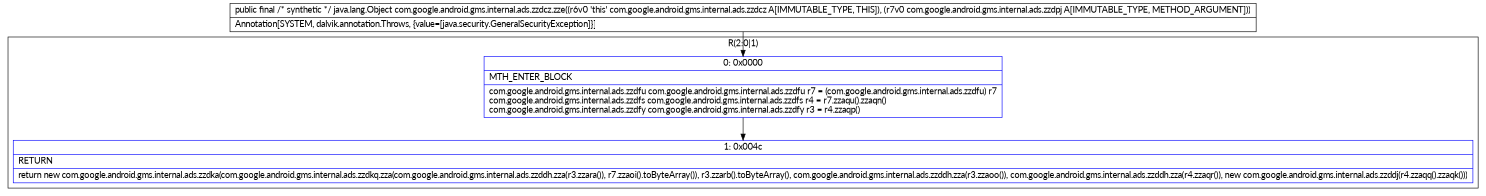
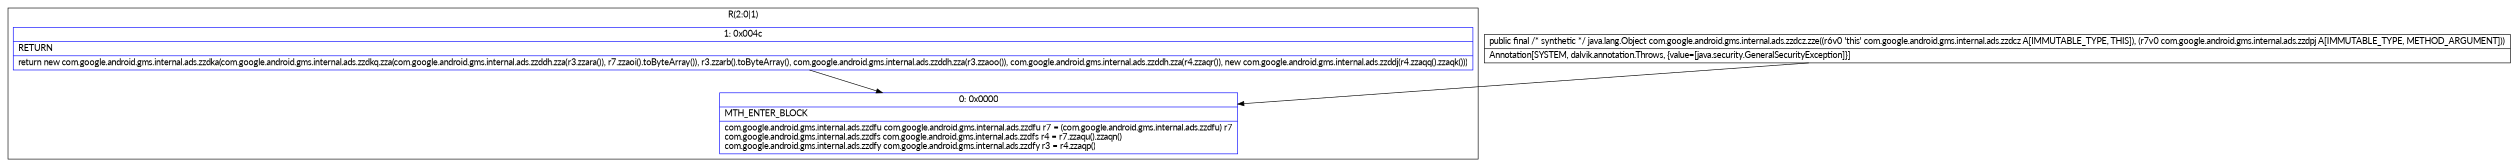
edge "0: 0x0000" -> "1: 0x004c": reversed
